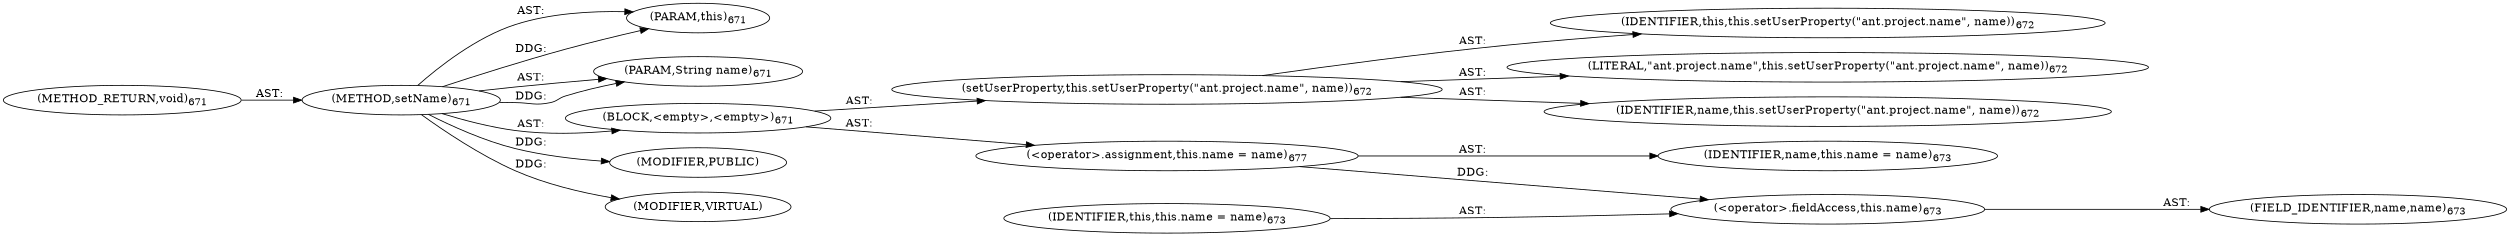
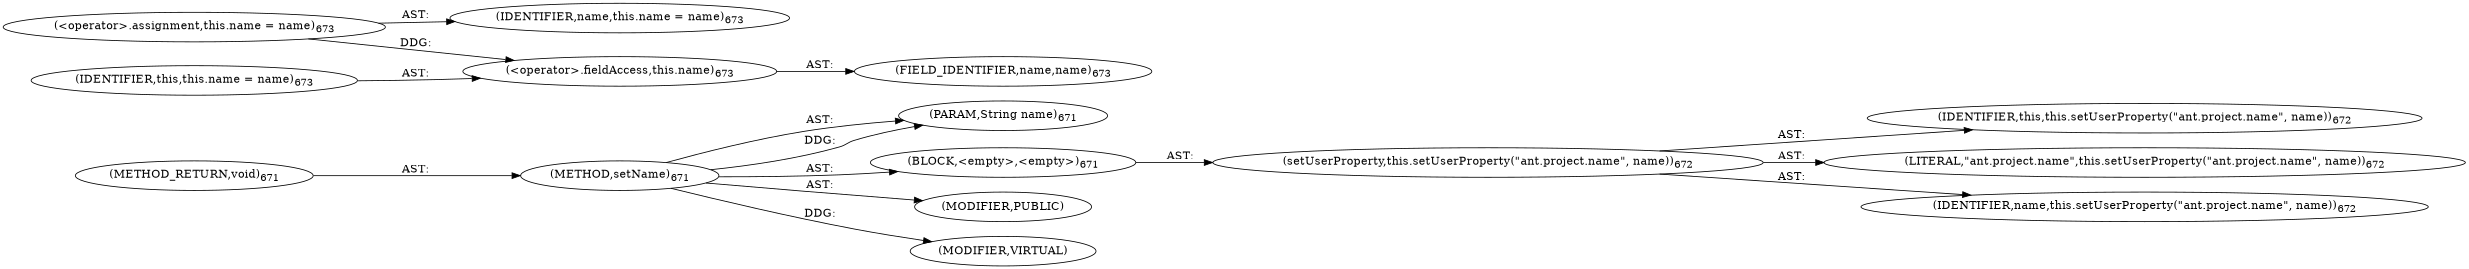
node "(PARAM,this)": removed
edge "(BLOCK,<empty>,<empty>)" -> "(<operator>.assignment,this.name = name)": removed, label "AST:"
edge "(METHOD,setName)" -> "(MODIFIER,PUBLIC)": label "DDG: " -> "AST: "
node "(<operator>.assignment,this.name = name)": text "677" -> "673"
